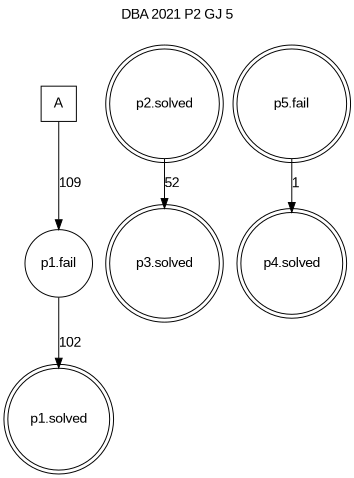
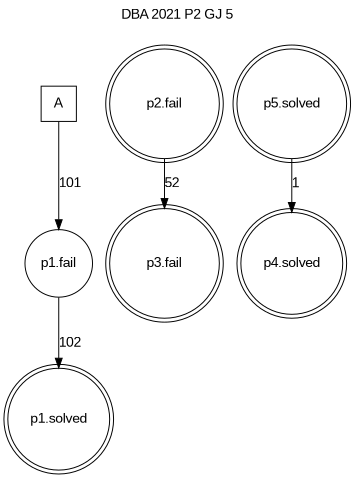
node "p2.solved": label "p2.solved" -> "p2.fail"
node "p5.fail": label "p5.fail" -> "p5.solved"
edge "A" -> "p1.fail": label "109" -> "101"
node "p3.solved": label "p3.solved" -> "p3.fail"
